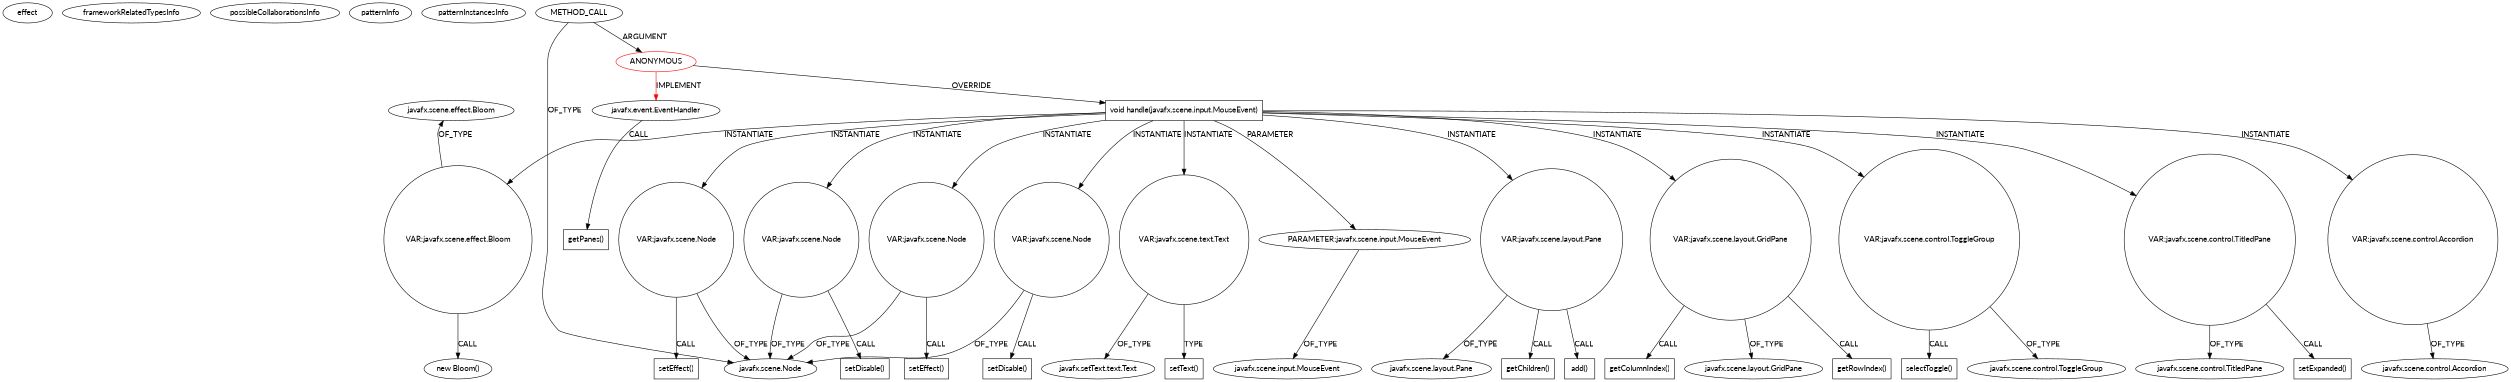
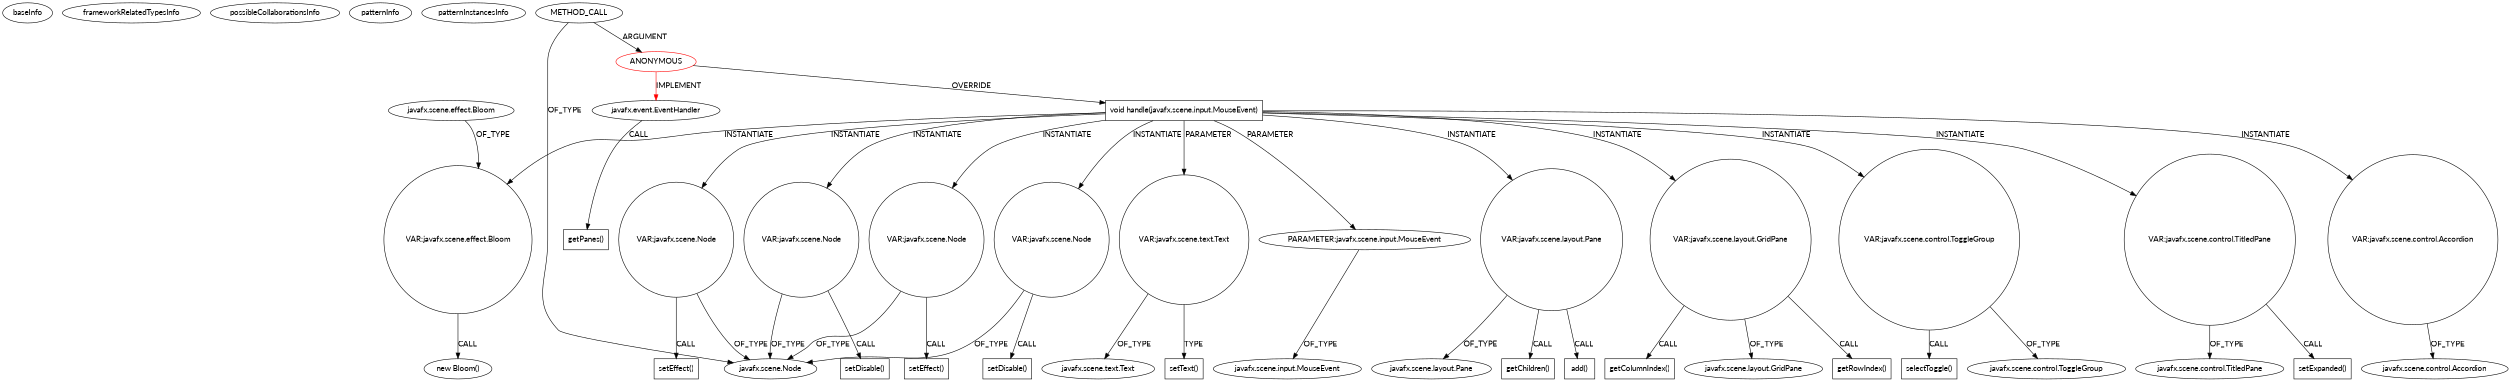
node "effect": label "effect" -> "baseInfo"
edge "void handle(javafx.scene.input.MouseEvent)" -> "VAR:javafx.scene.text.Text": label "INSTANTIATE" -> "PARAMETER"
edge "VAR:javafx.scene.effect.Bloom" -> "javafx.scene.effect.Bloom": reversed
node "javafx.setText.text.Text": label "javafx.setText.text.Text" -> "javafx.scene.text.Text"
